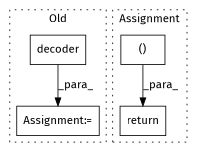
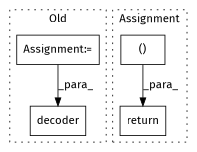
edge "decoder" -> "Assignment:=": reversed
